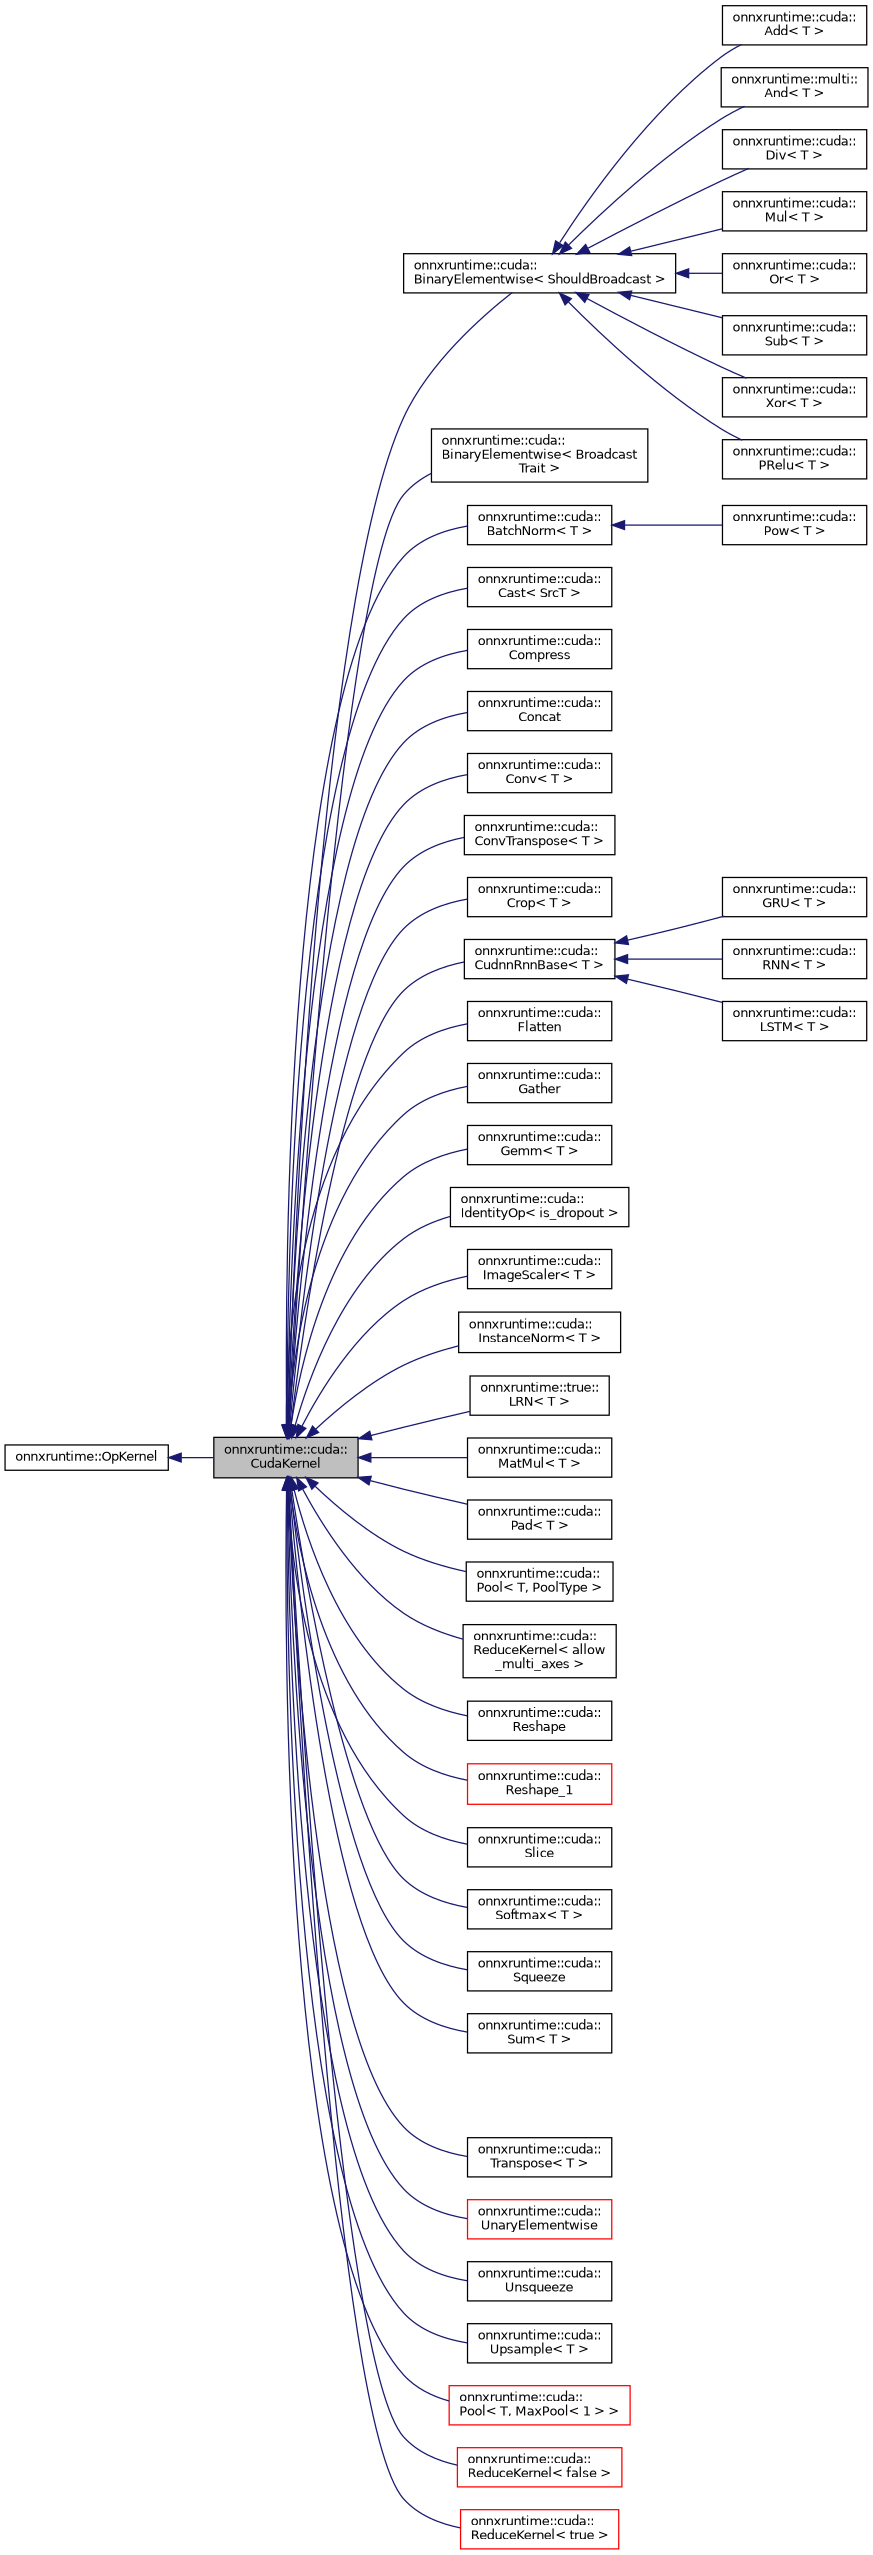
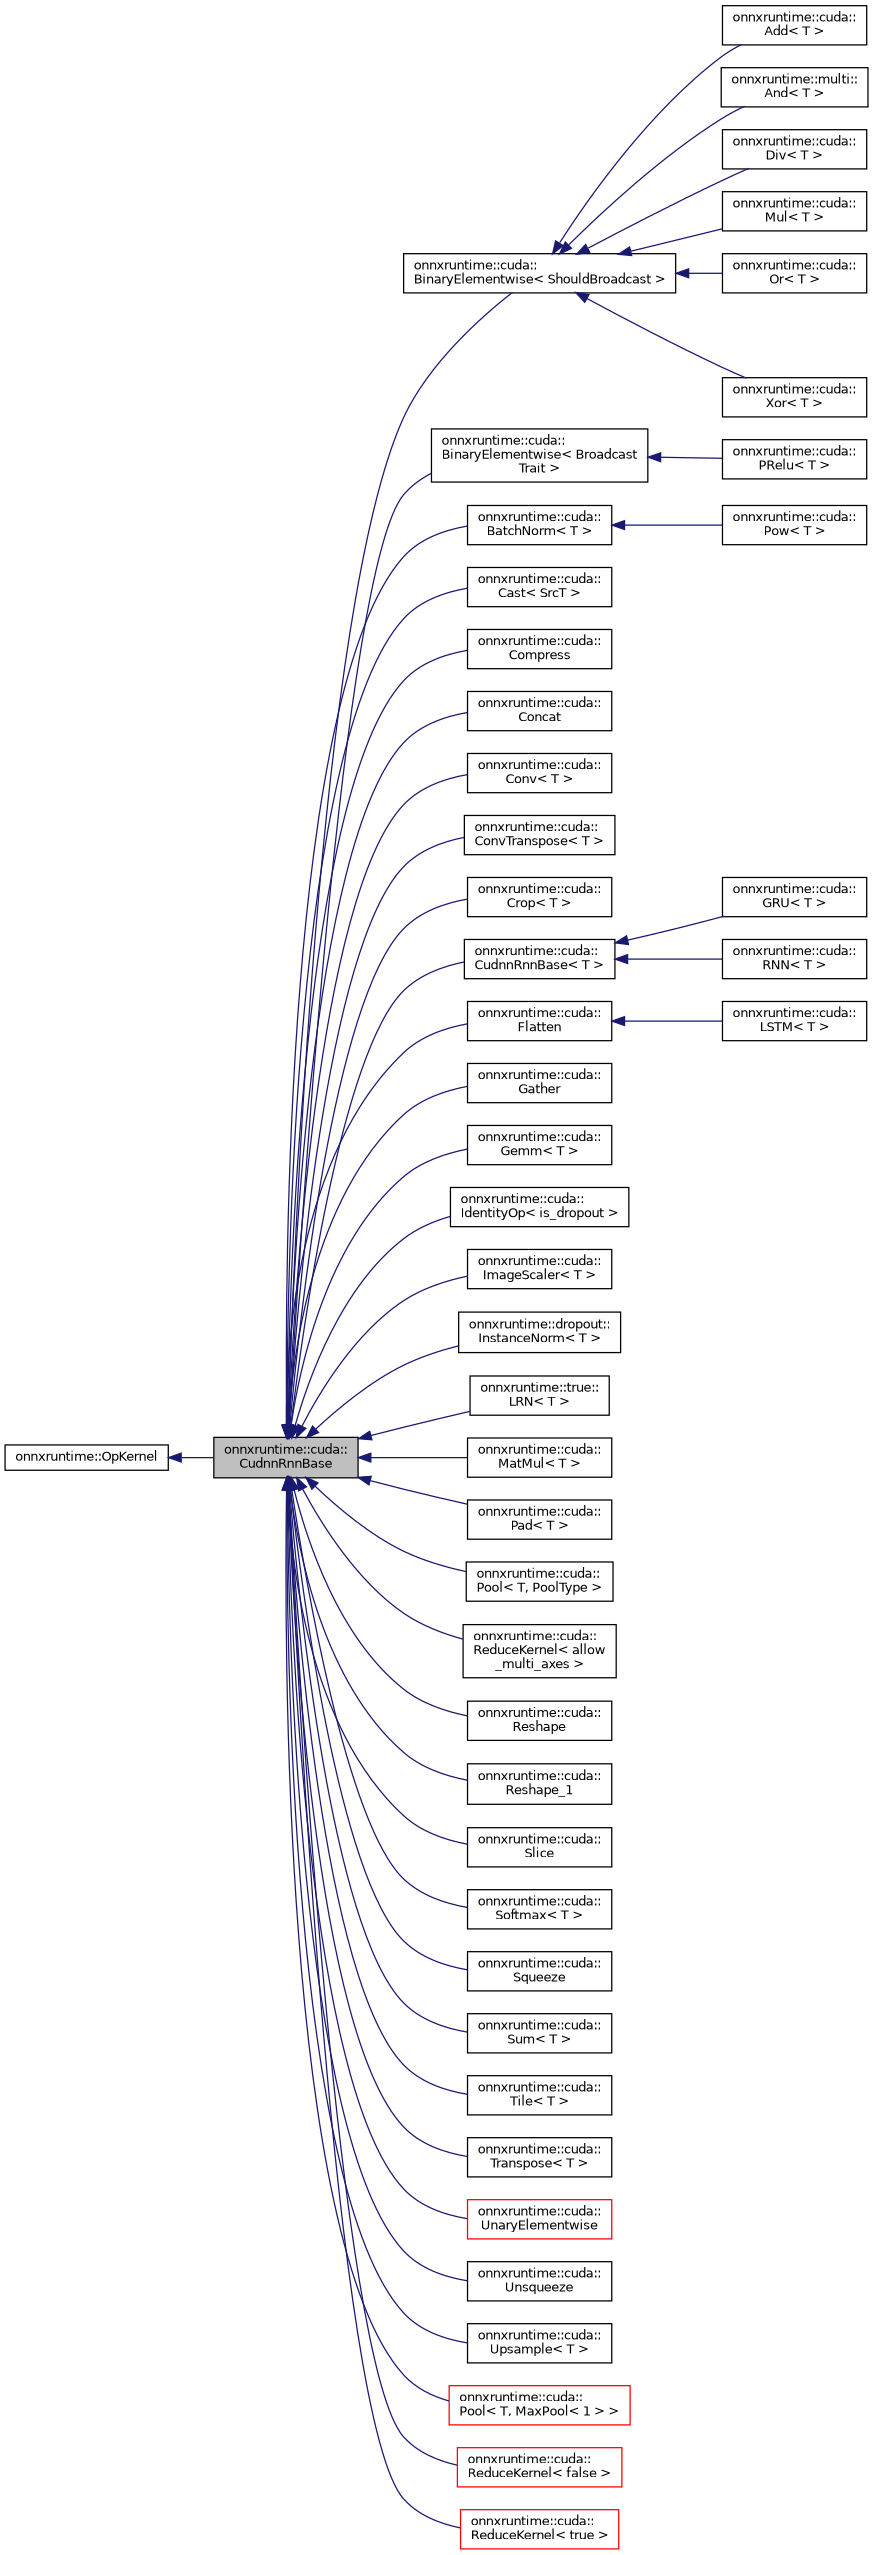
node "onnxruntime::cuda:: Sub< T >": removed
edge "onnxruntime::cuda:: PRelu< T >" -> "onnxruntime::cuda:: BinaryElementwise< ShouldBroadcast >": now "onnxruntime::cuda:: PRelu< T >" -> "onnxruntime::cuda:: BinaryElementwise< Broadcast Trait >"
edge "onnxruntime::cuda:: LSTM< T >" -> "onnxruntime::cuda:: CudnnRnnBase< T >": now "onnxruntime::cuda:: LSTM< T >" -> "onnxruntime::cuda:: Flatten"
node "onnxruntime::cuda:: InstanceNorm< T >": label "onnxruntime::cuda:: InstanceNorm< T >" -> "onnxruntime::dropout:: InstanceNorm< T >"
node "onnxruntime::cuda:: CudaKernel": label "onnxruntime::cuda:: CudaKernel" -> "onnxruntime::cuda:: CudnnRnnBase"
node "onnxruntime::cuda:: Reshape_1": color red -> black
node "onnxruntime::cuda:: Tile< T >": added
